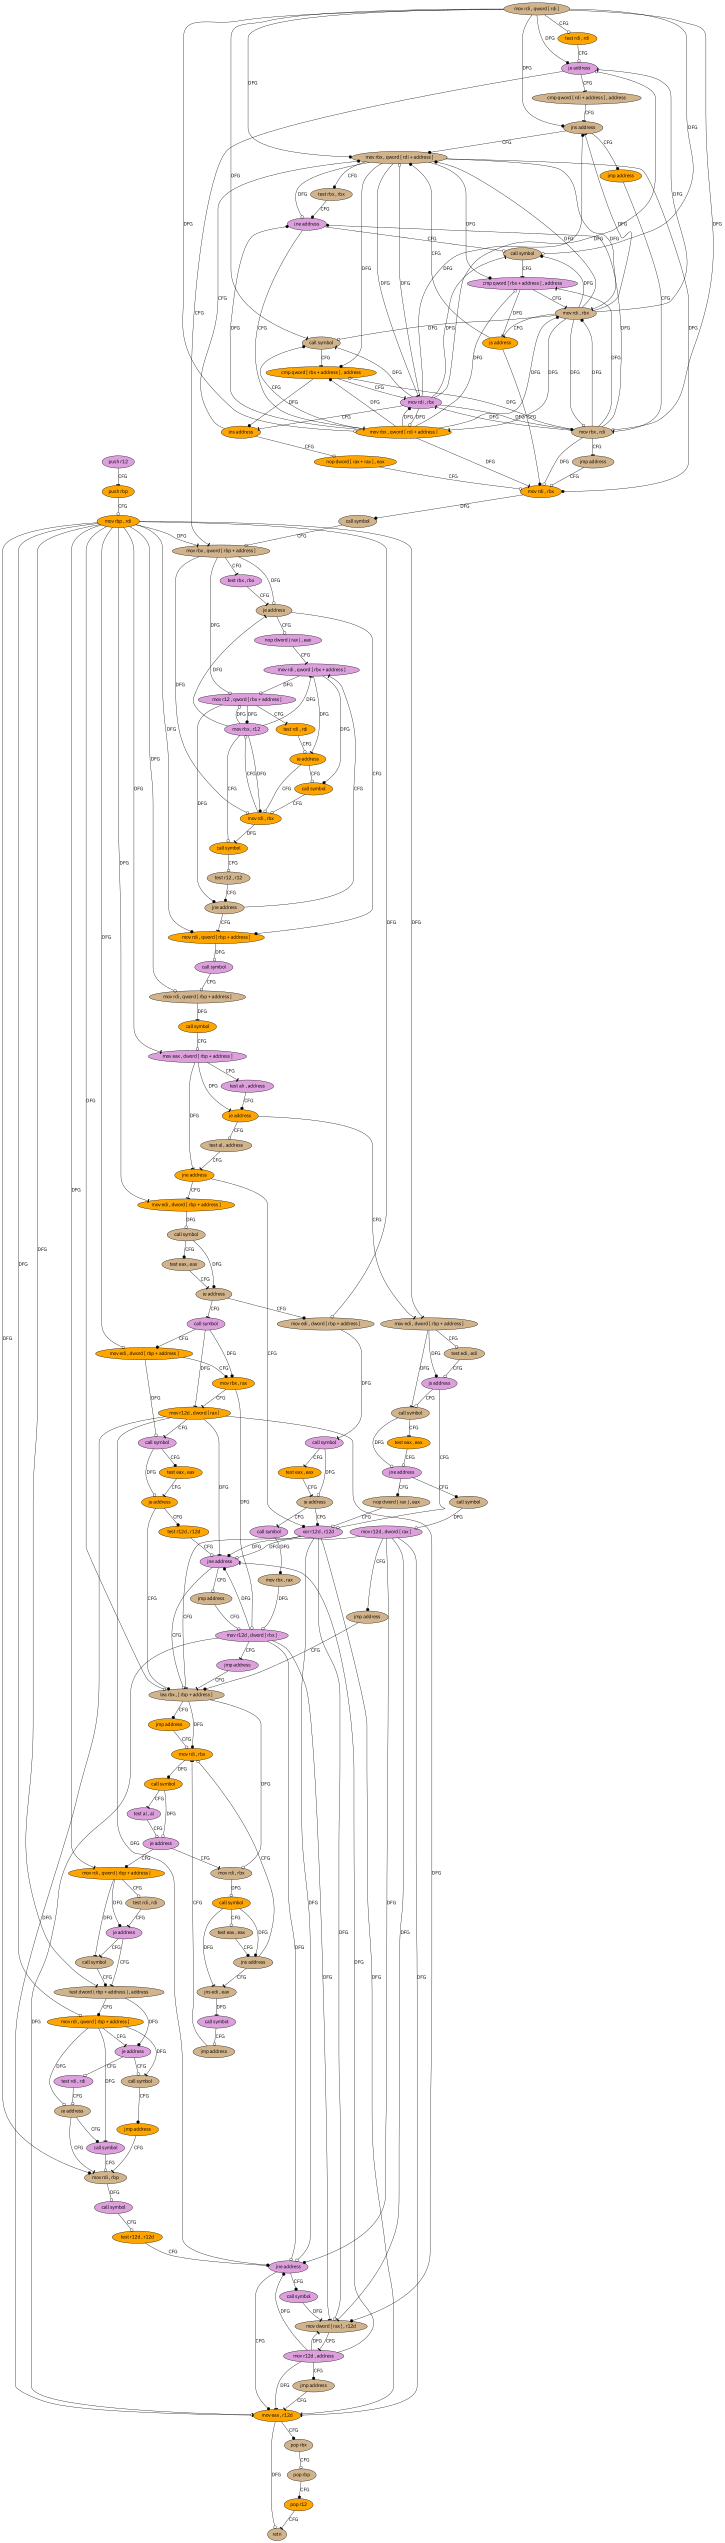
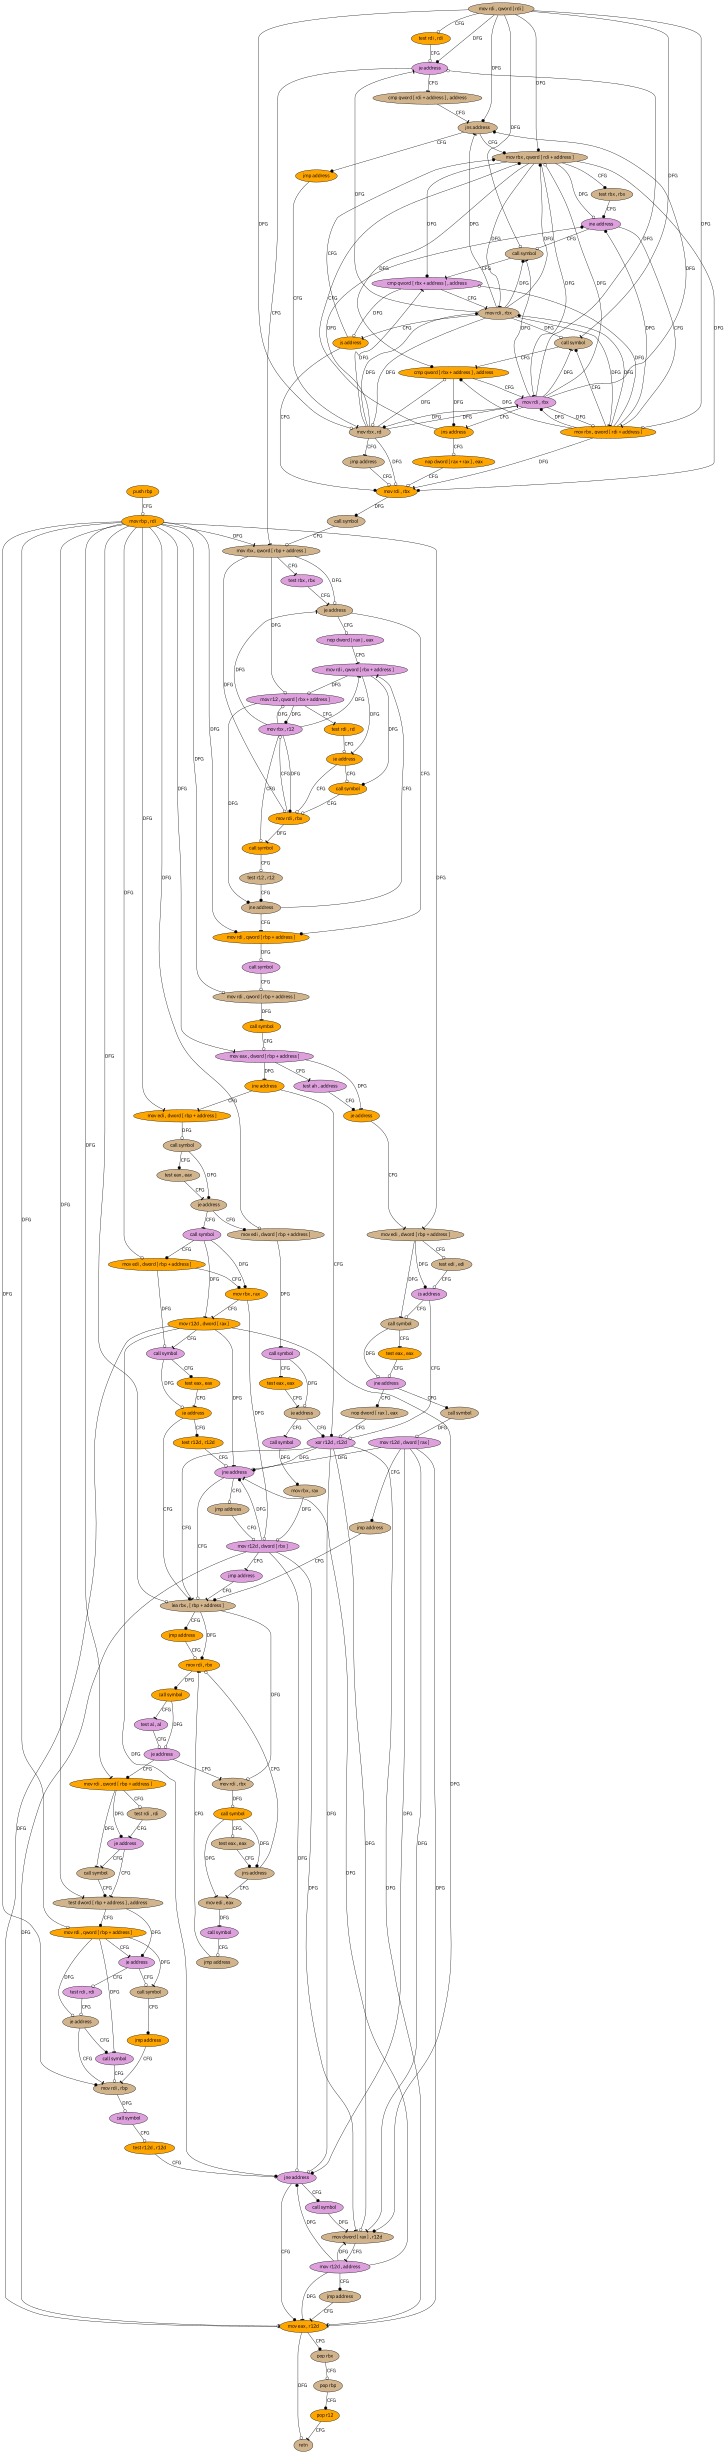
node "push r12": removed
node "test al , address": removed
node "jns edi , eax": label "jns edi , eax" -> "mov edi , eax"
